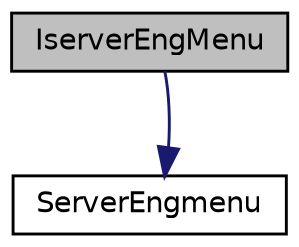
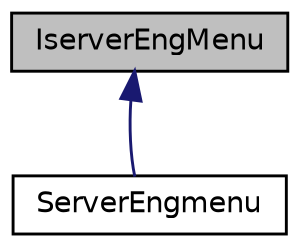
edge "IserverEngMenu" -> "ServerEngmenu": reversed
